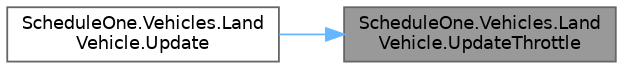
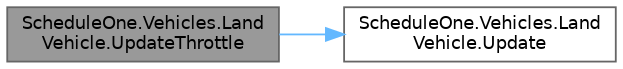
edge "ScheduleOne.Vehicles.Land Vehicle.Update" -> "ScheduleOne.Vehicles.Land Vehicle.UpdateThrottle": reversed
